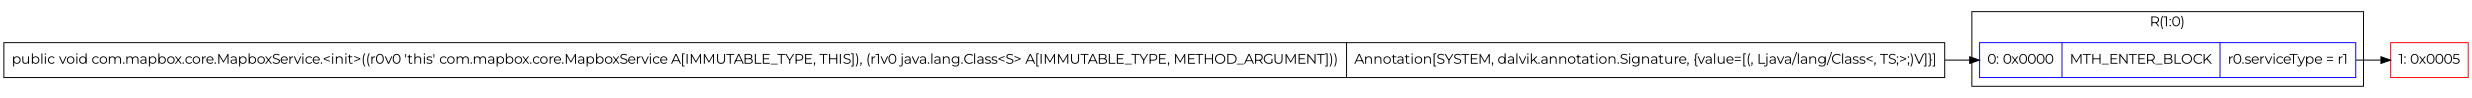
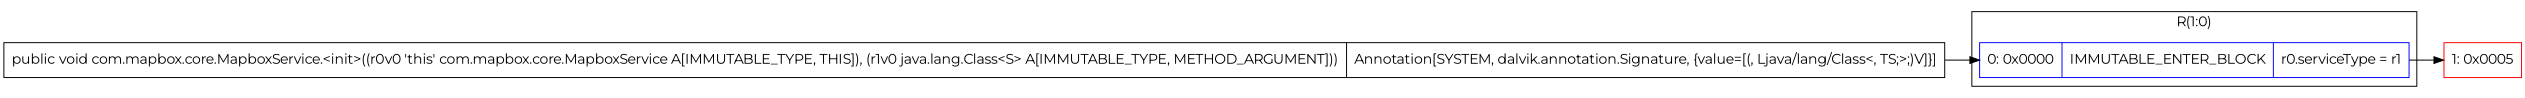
node "0: 0x0000": text "MTH_ENTER_BLOCK" -> "IMMUTABLE_ENTER_BLOCK"
